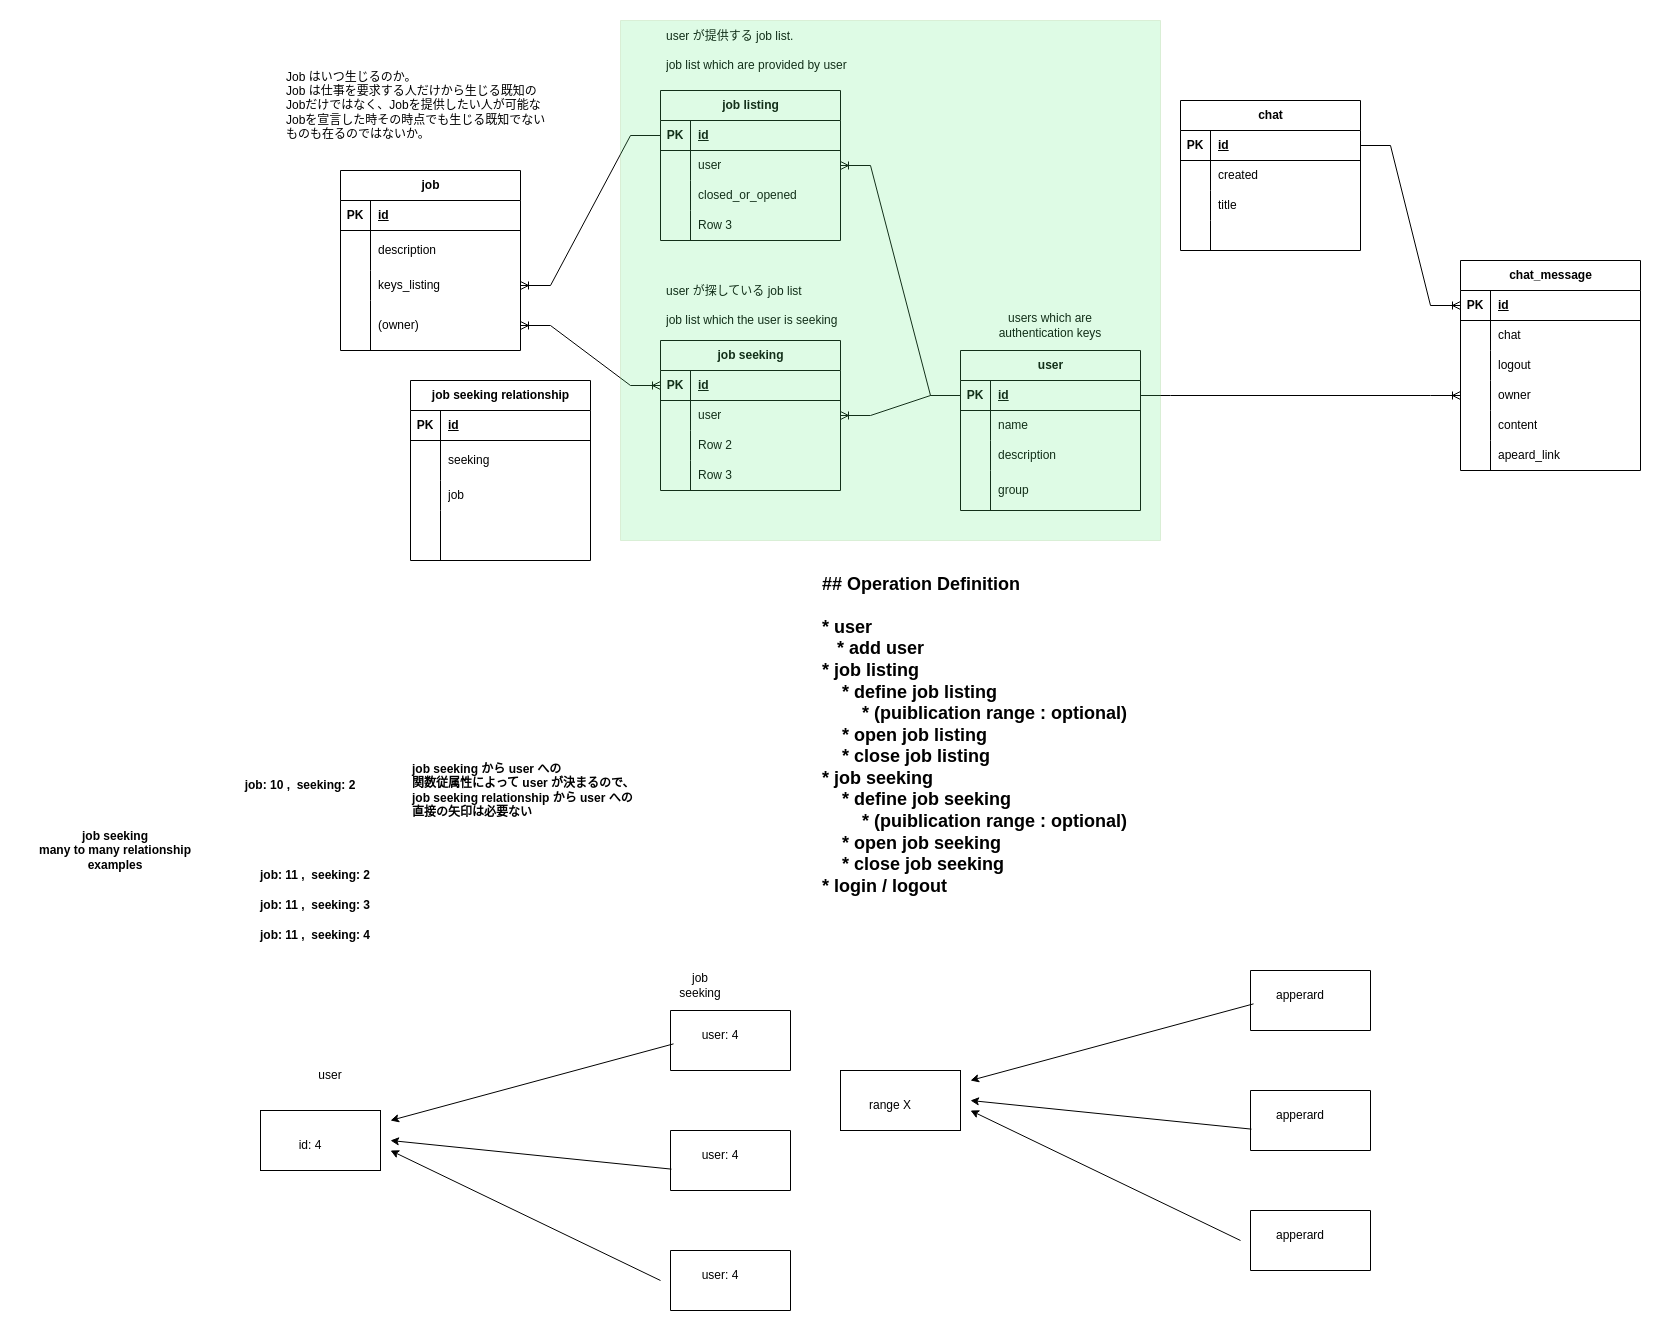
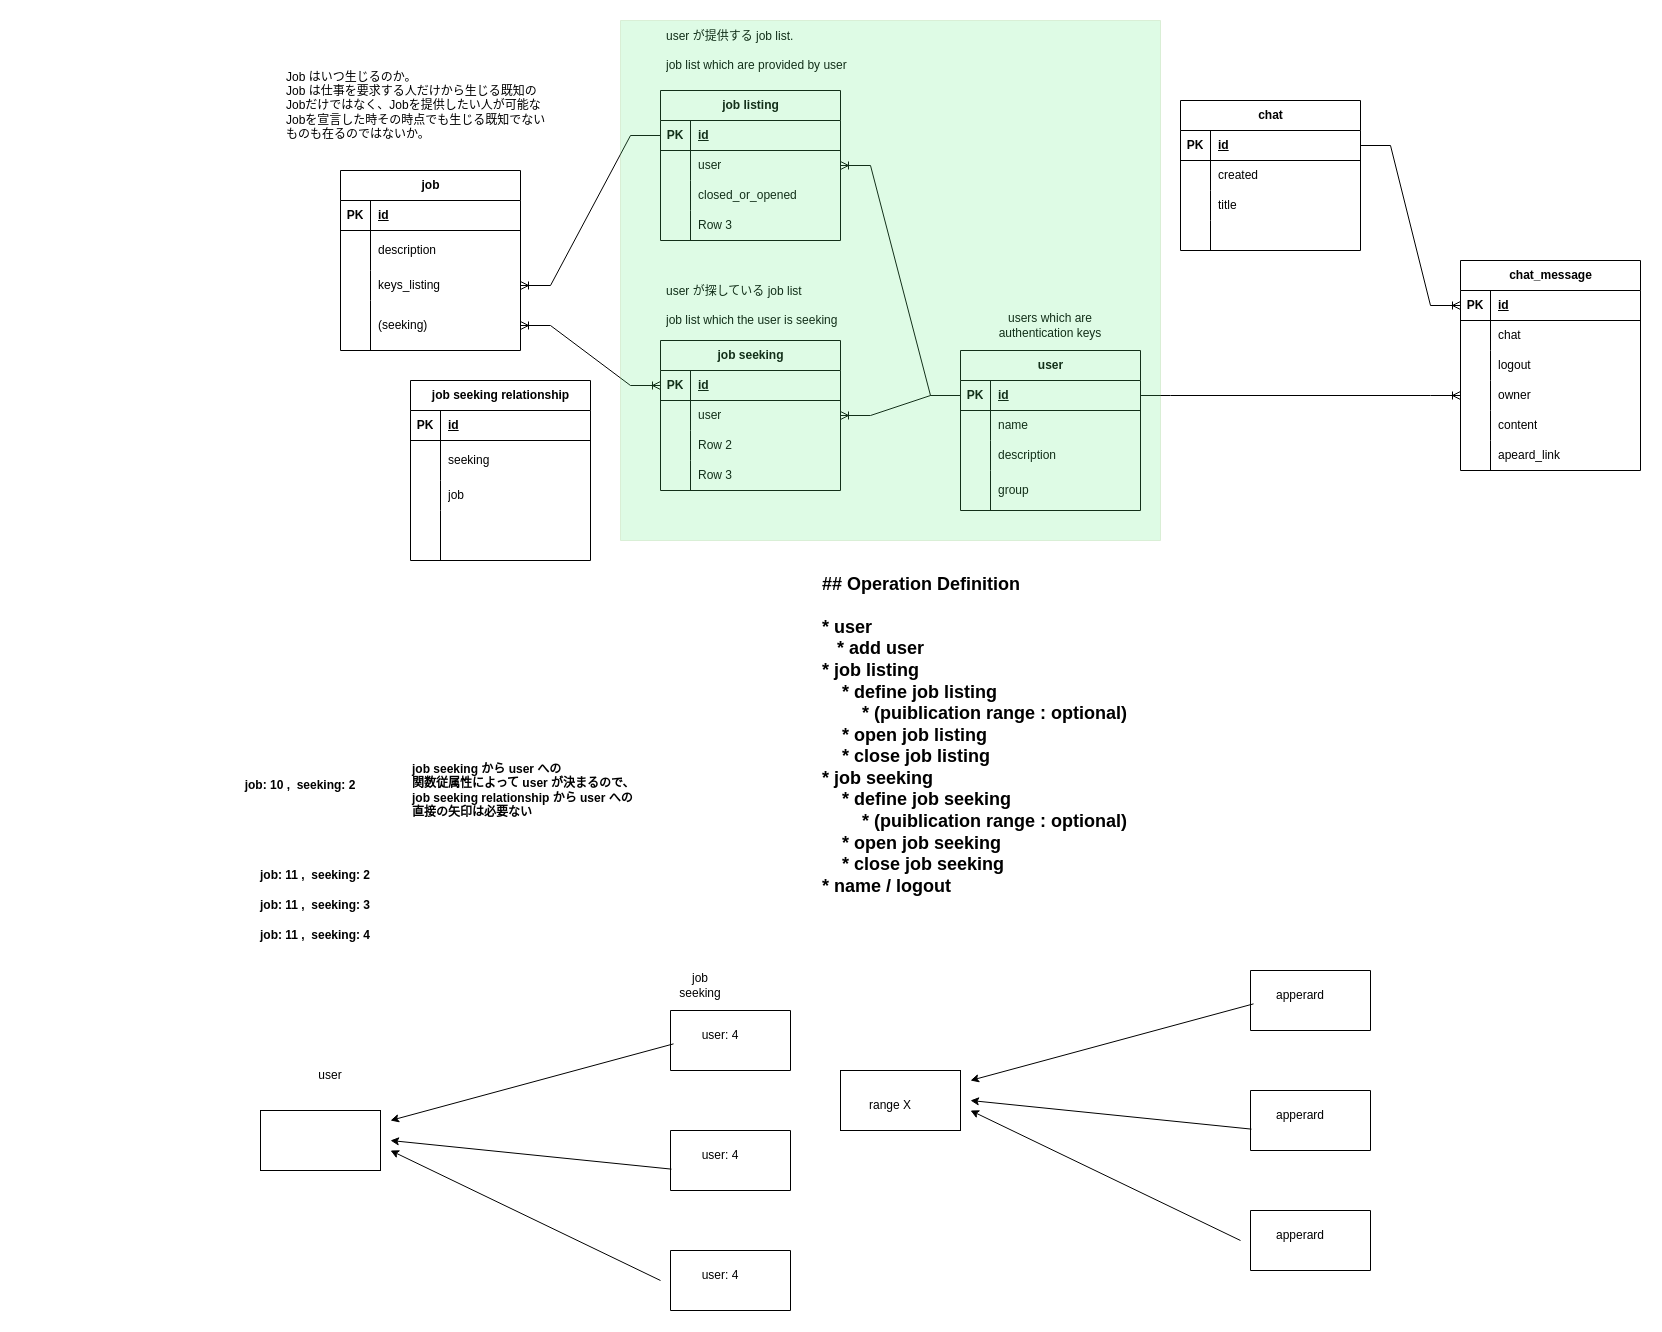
node "(owner)": label "(owner)" -> "(seeking)"
node "## Operation Definition * user * add user * job listing * define job listing * (puiblication range : optional) * open job listing * close job listing * job seeking * define job seeking * (puiblication range : optional) * open job seeking * close job seeking * login / logout": label "## Operation Definition * user * add user * job listing * define job listing * (puiblication range : optional) * open job listing * close job listing * job seeking * define job seeking * (puiblication range : optional) * open job seeking * close job seeking * login / logout" -> "## Operation Definition * user * add user * job listing * define job listing * (puiblication range : optional) * open job listing * close job listing * job seeking * define job seeking * (puiblication range : optional) * open job seeking * close job seeking * name / logout"
node "job seeking many to many relationship examples": removed
node "id: 4": removed
